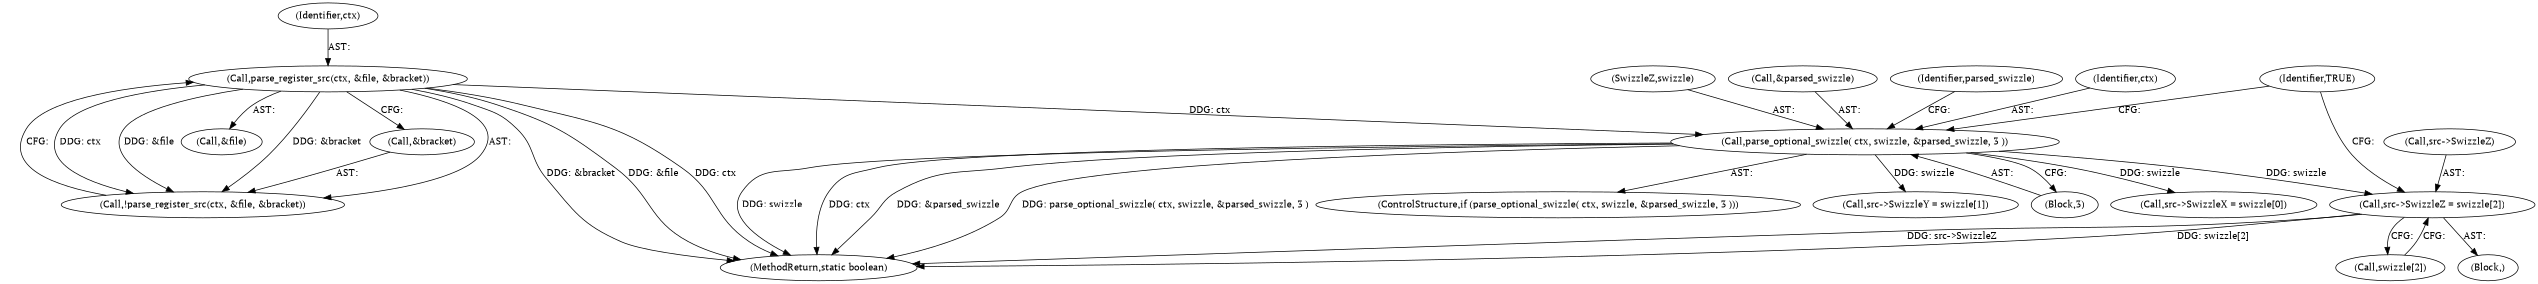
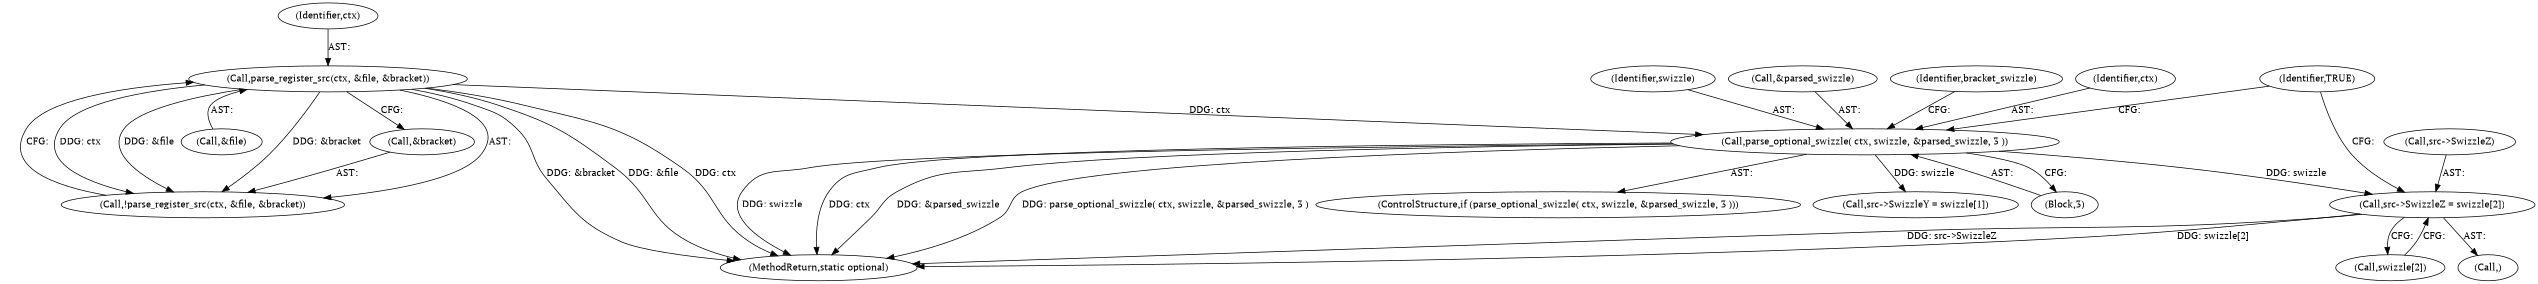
node "(SwizzleZ,swizzle)": label "(SwizzleZ,swizzle)" -> "(Identifier,swizzle)"
node "(Identifier,parsed_swizzle)": label "(Identifier,parsed_swizzle)" -> "(Identifier,bracket_swizzle)"
edge "(Call,parse_register_src(ctx, &file, &bracket))" -> "(Call,&file)": reversed
node "(Call,src->SwizzleX = swizzle[0])": removed
node "(MethodReturn,static boolean)": label "(MethodReturn,static boolean)" -> "(MethodReturn,static optional)"
node "(Block,)": label "(Block,)" -> "(Call,)"
